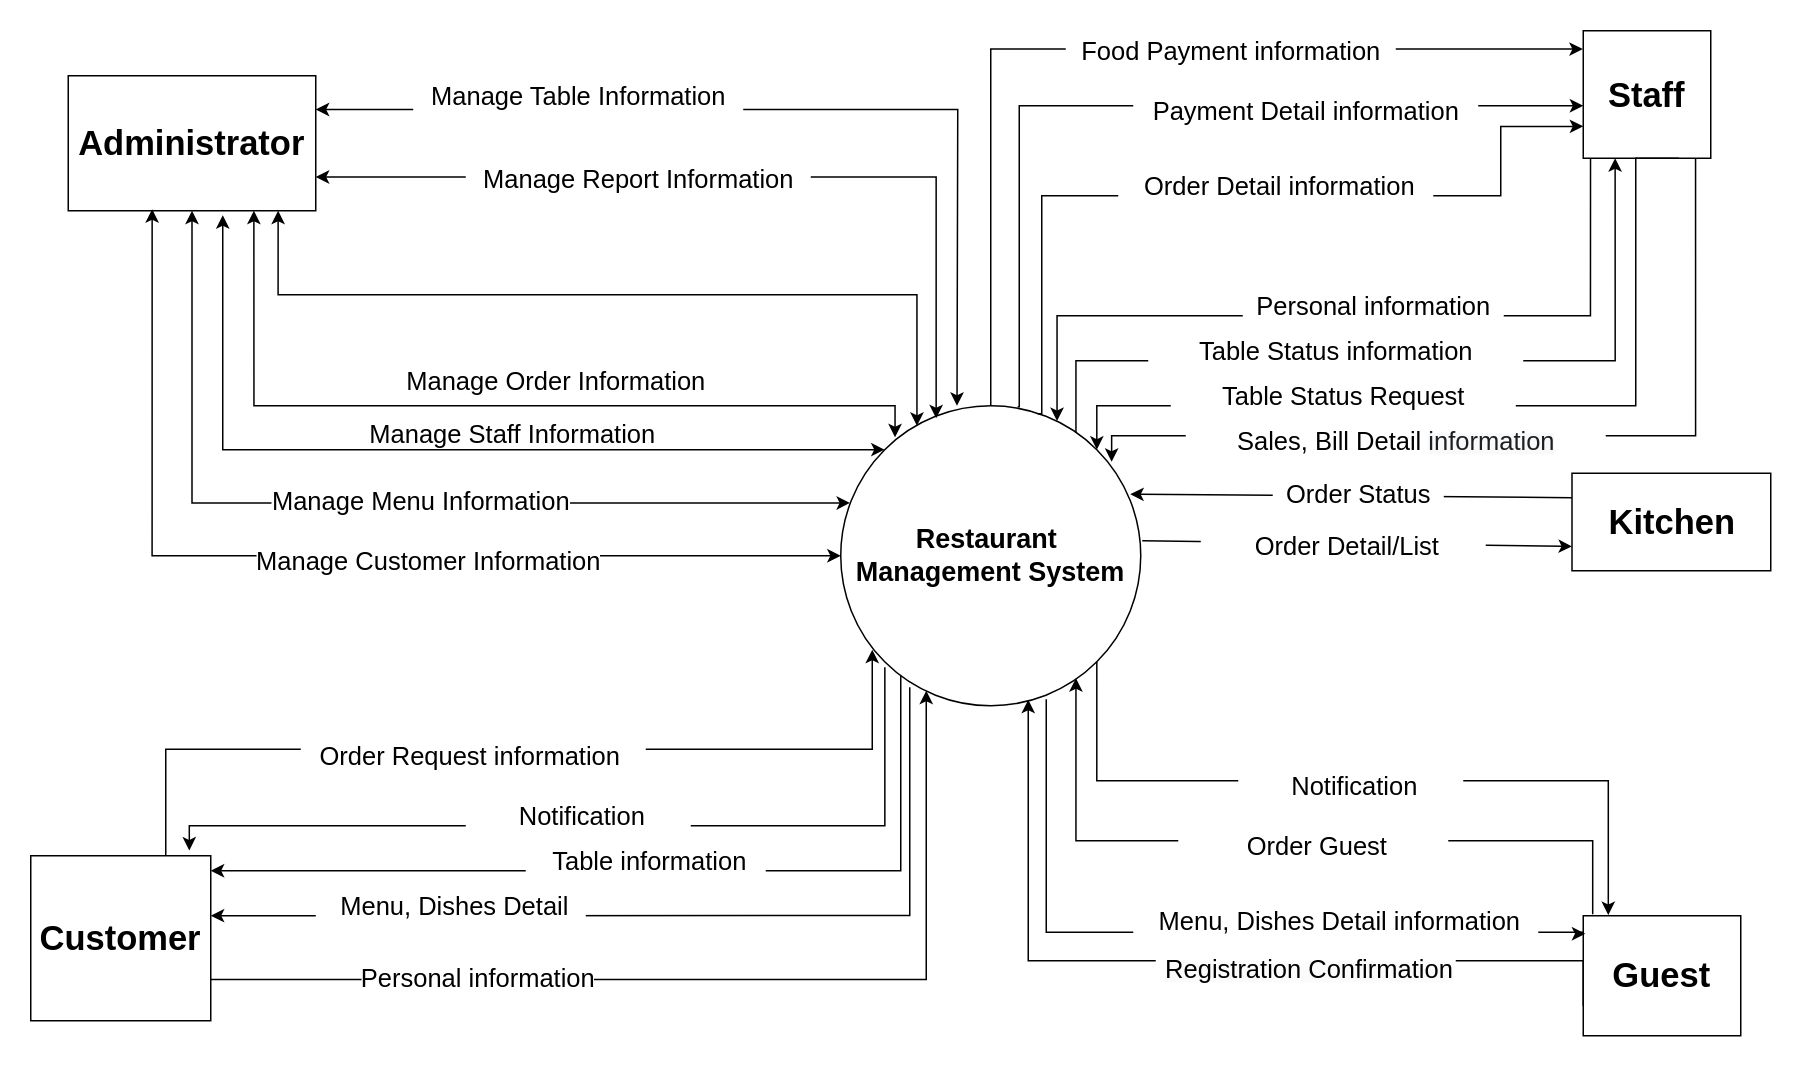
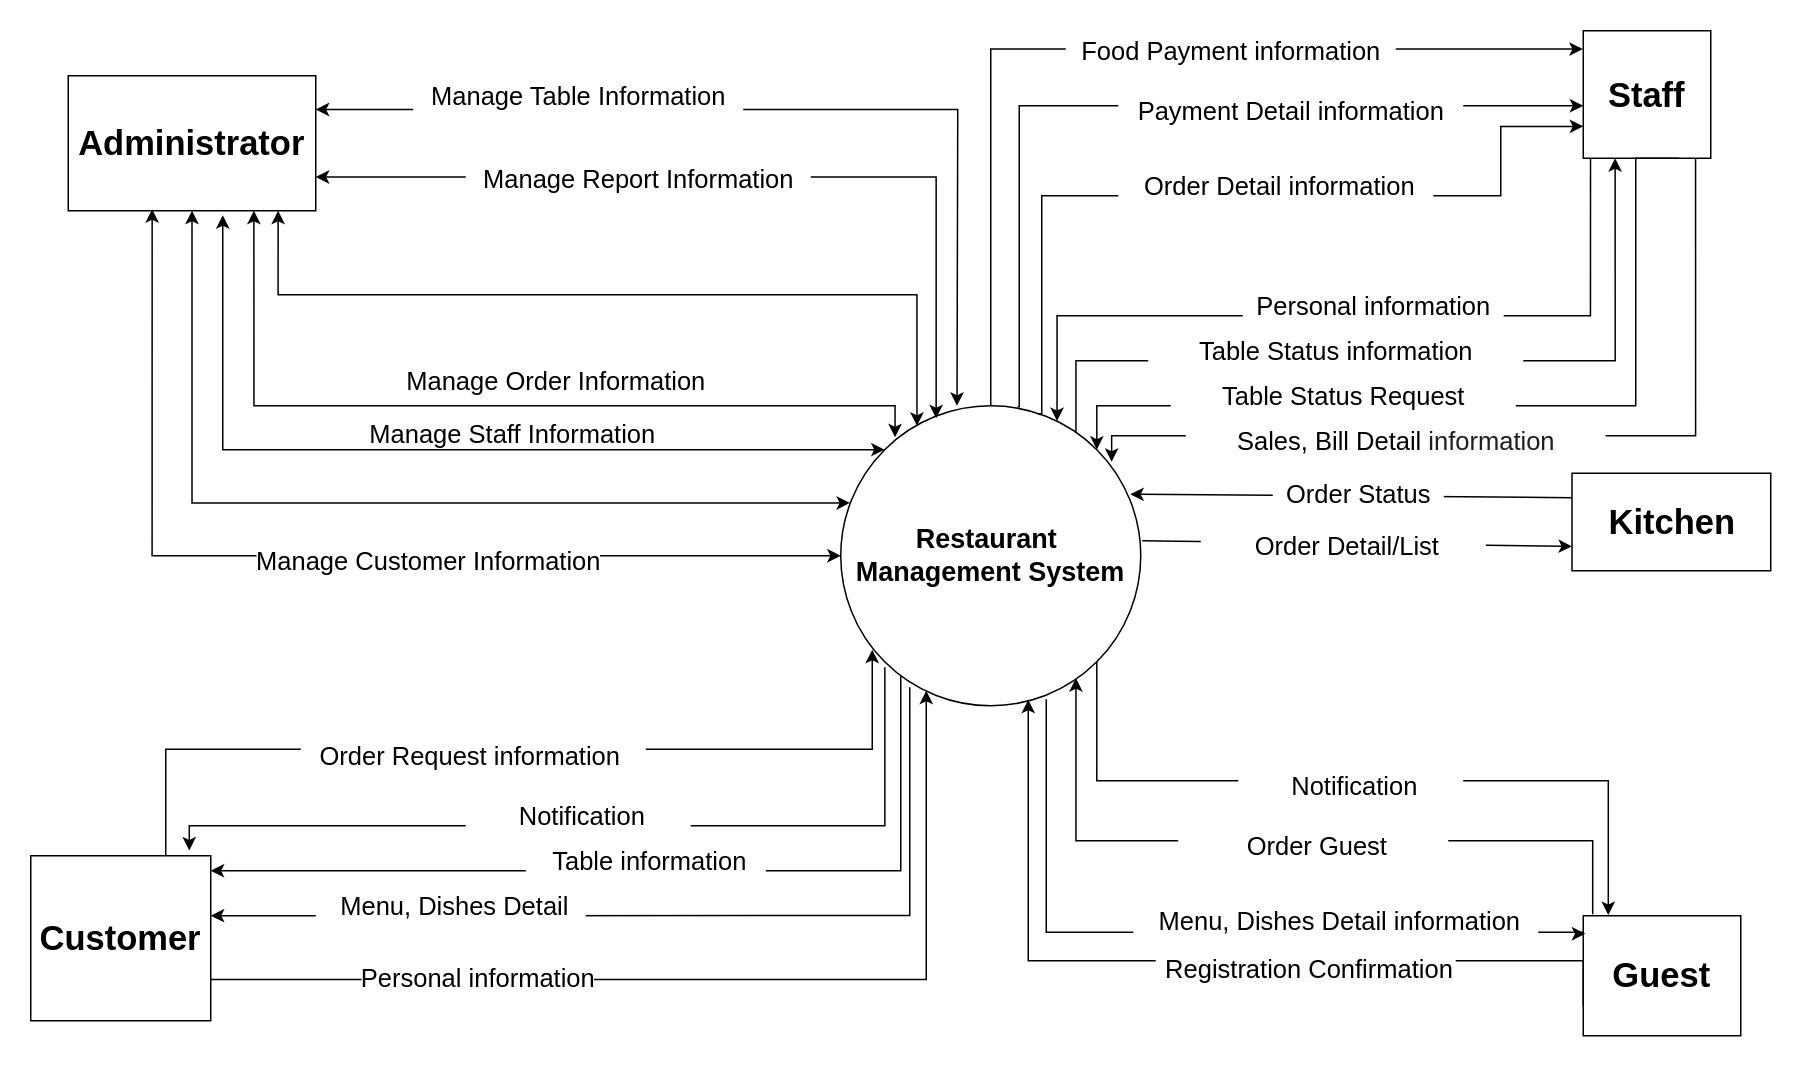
node "Payment Detail information": moved (1306, 113) -> (1291, 113)
node "Manage Menu Information": removed
